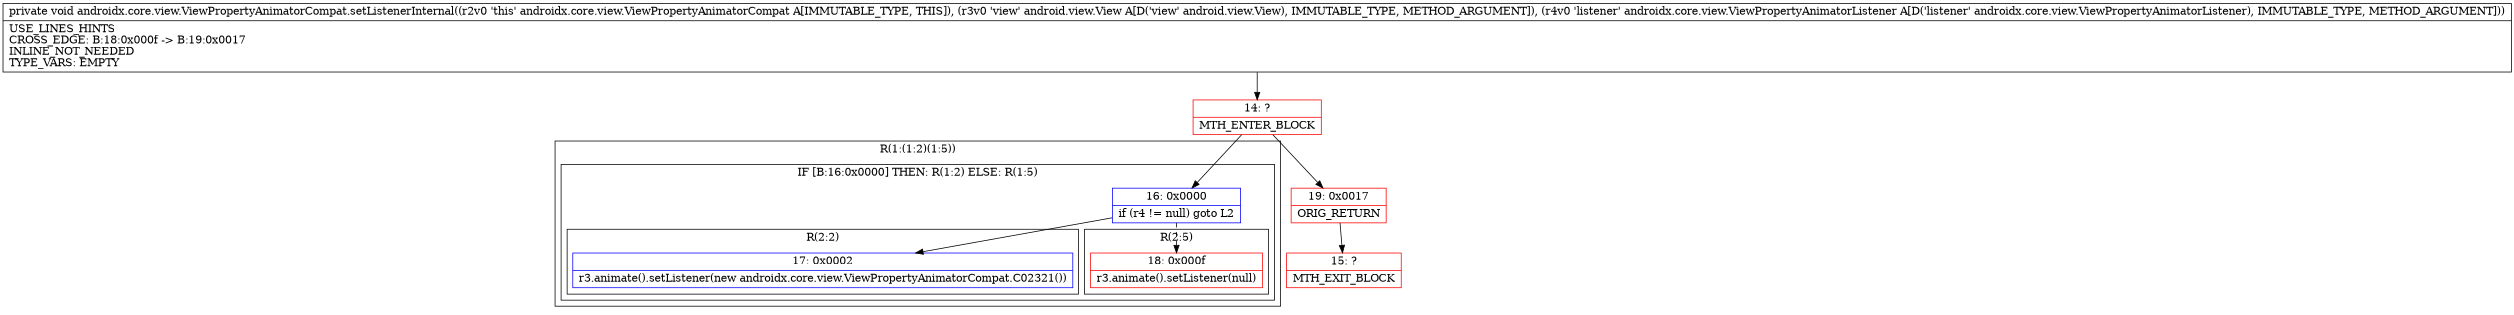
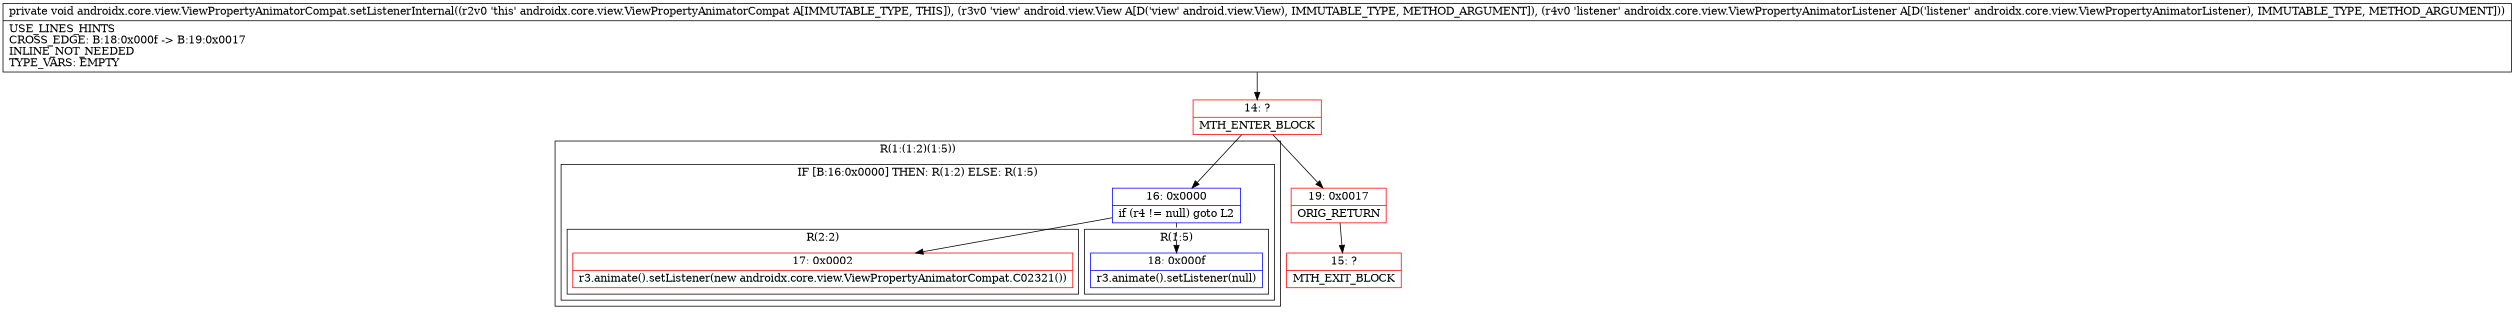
cluster "R(2:5)": label "R(2:5)" -> "R(1:5)"
node "17: 0x0002": color blue -> red
node "18: 0x000f": color red -> blue
